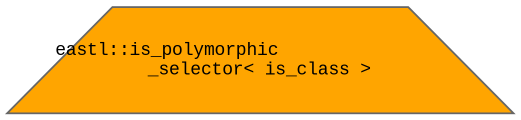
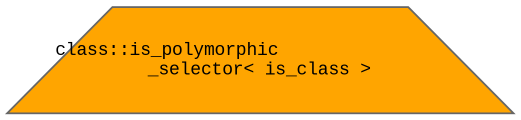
node "eastl::is_polymorphic _selector< is_class >": label "eastl::is_polymorphic _selector< is_class >" -> "class::is_polymorphic _selector< is_class >"
